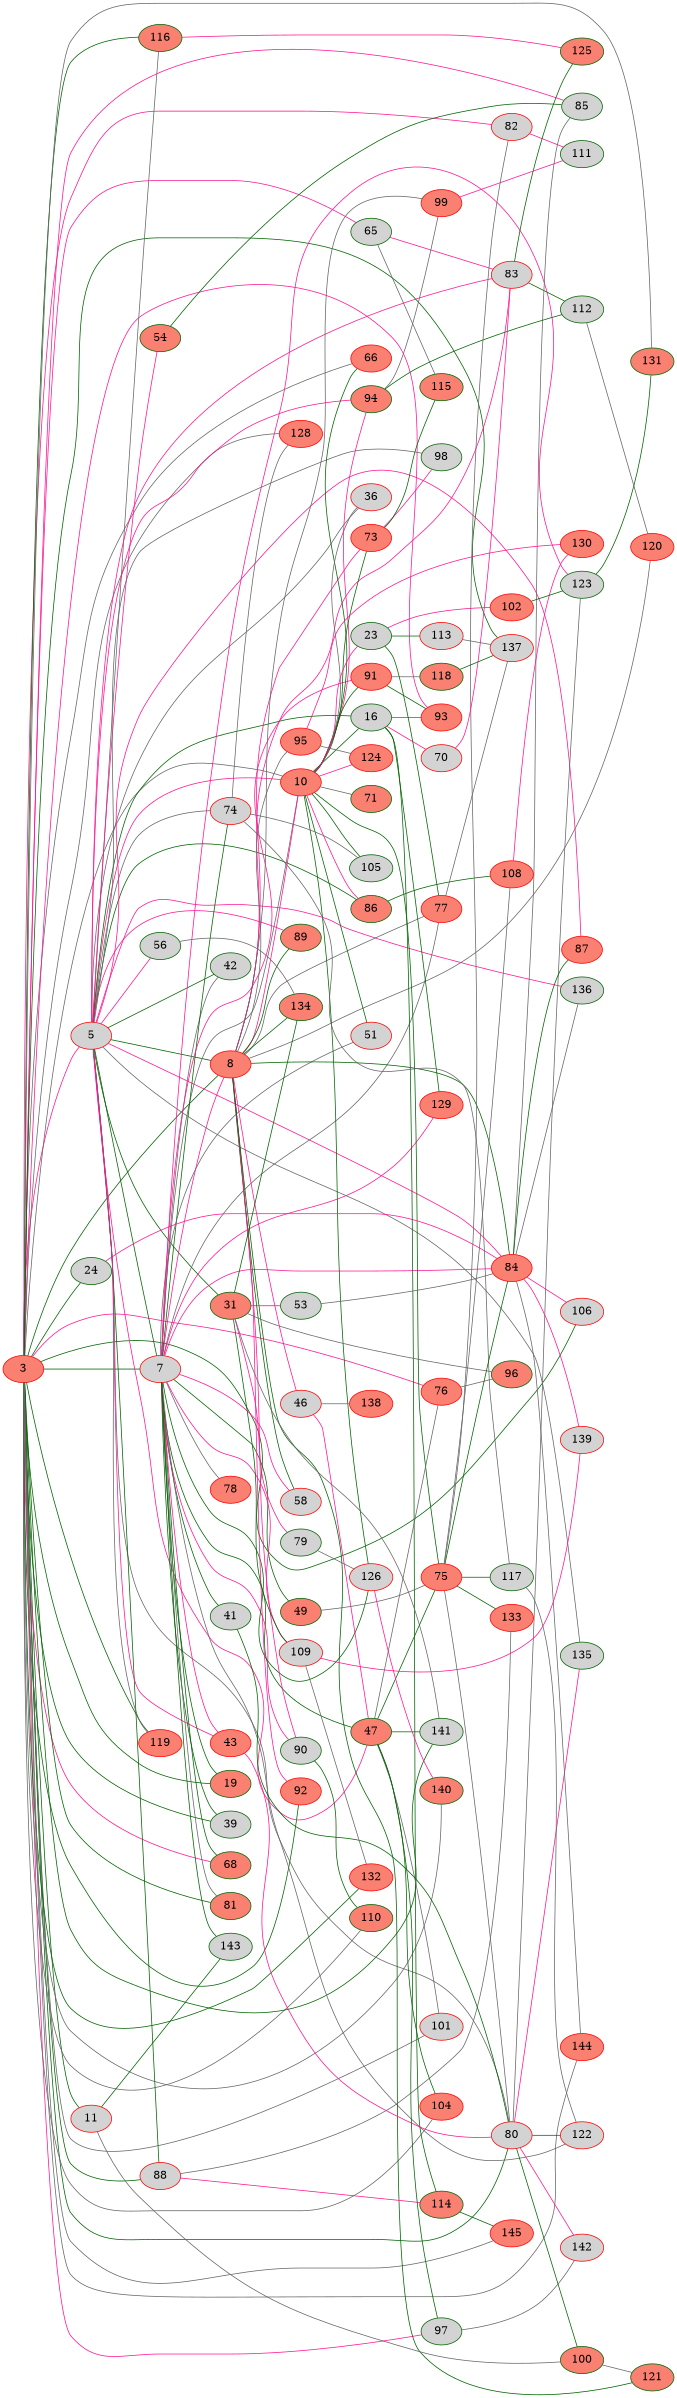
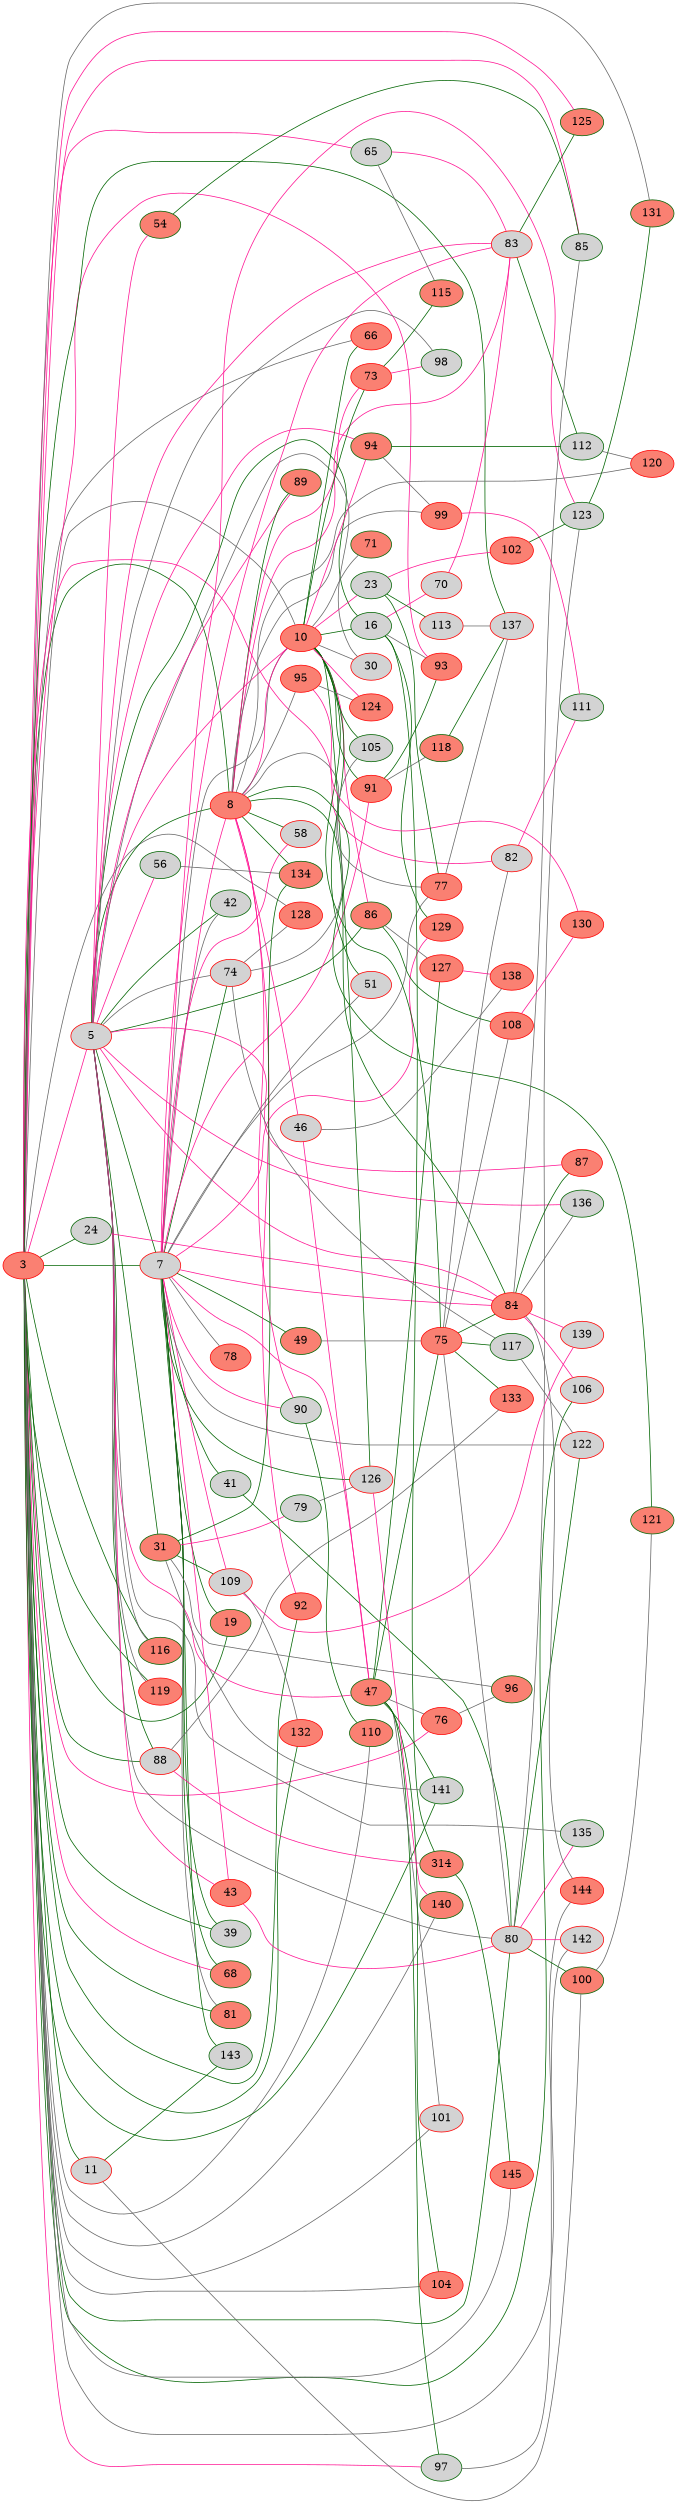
edge "116" -- "125": now "3" -- "125"
node "36": label "36" -> "30"
edge "83" -- "7": added
node "127": added
node "53": removed
edge "7" -- "47": color darkgreen -> deeppink
node "114": label "114" -> "314"
